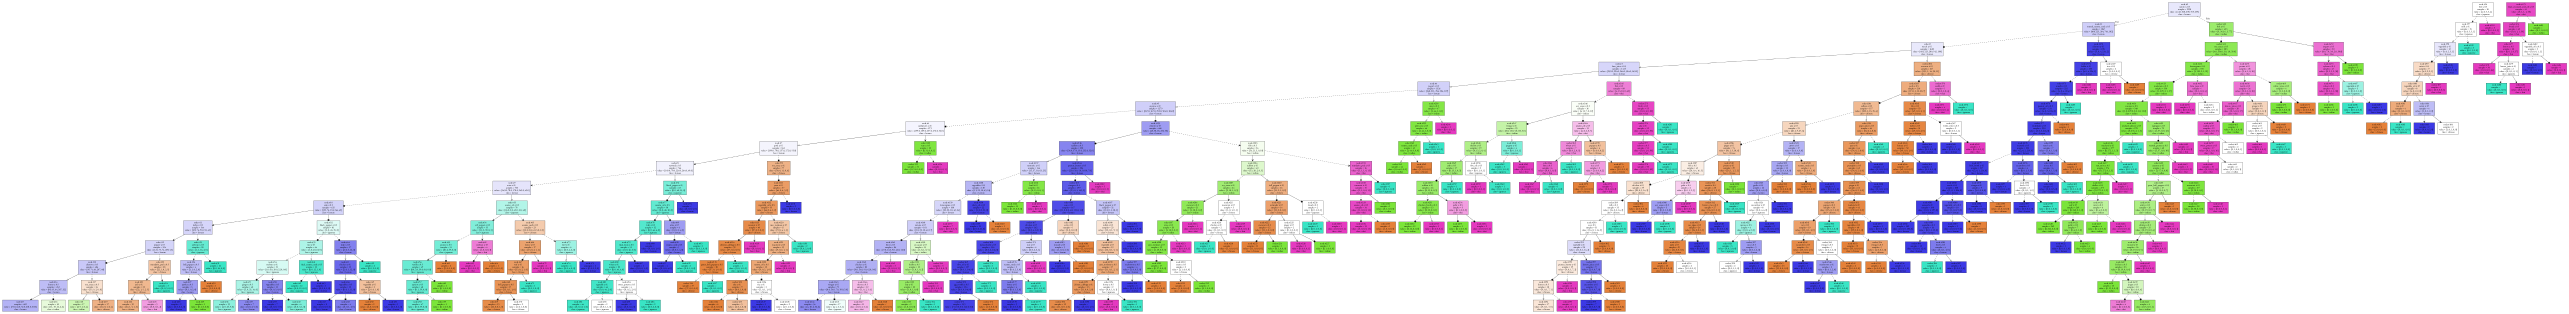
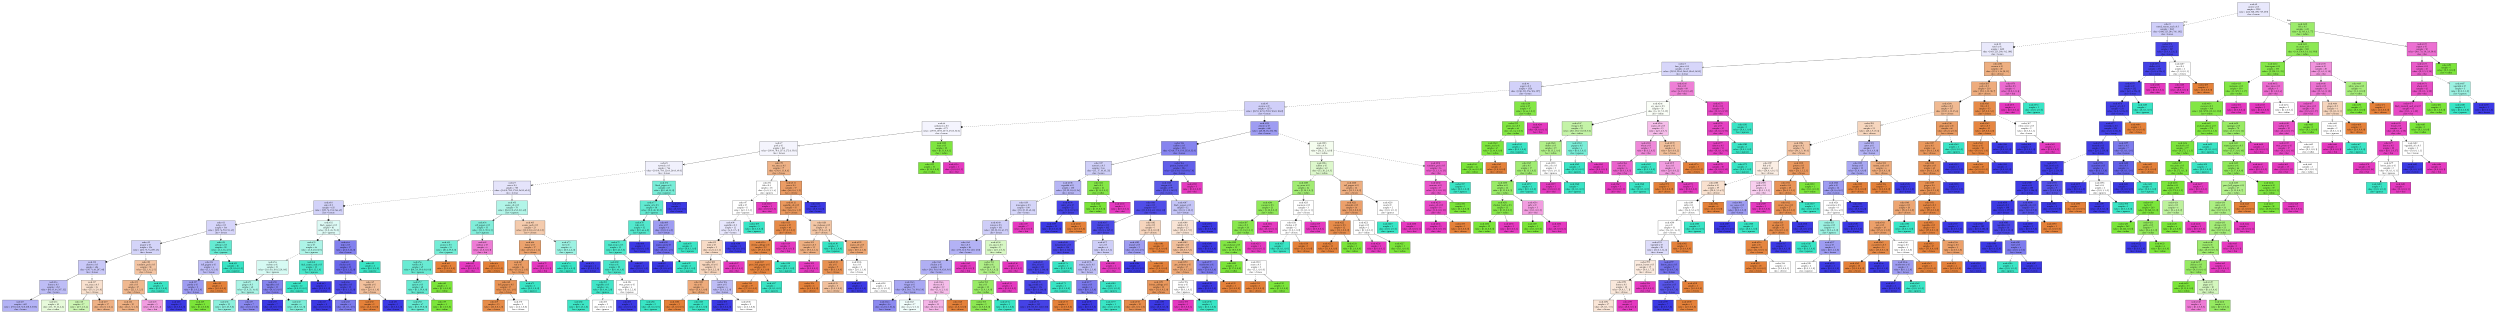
edge "node #474" -> "node #475": added
edge "node #95" -> "node #96": added
node "node #256": text "samples = 2" -> "tea = 2"
edge "node #121" -> "node #122": now "node #120" -> "node #122"
